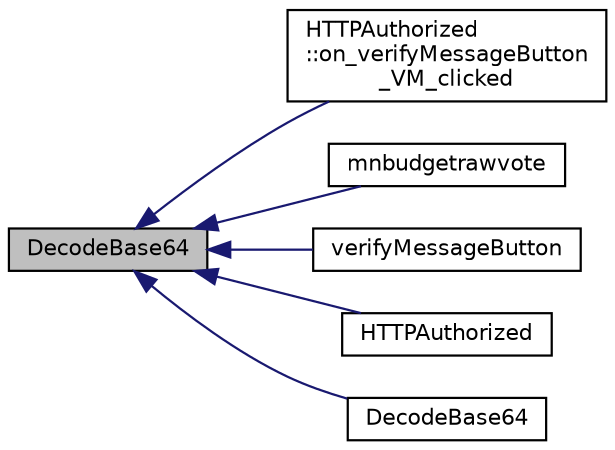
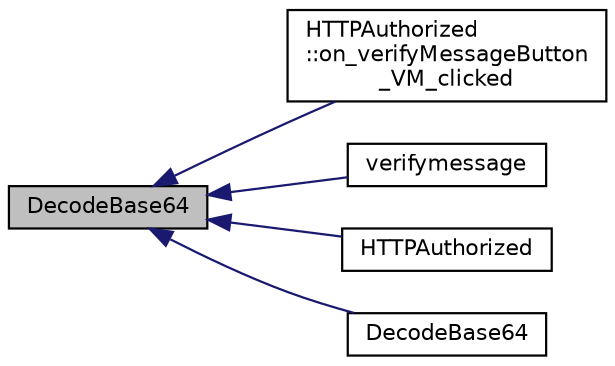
node "mnbudgetrawvote": removed
node "verifyMessageButton": label "verifyMessageButton" -> "verifymessage"
